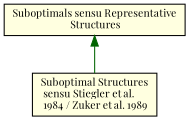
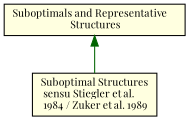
node "Suboptimals sensu Representative Structures": label "Suboptimals sensu Representative Structures" -> "Suboptimals and Representative Structures"
